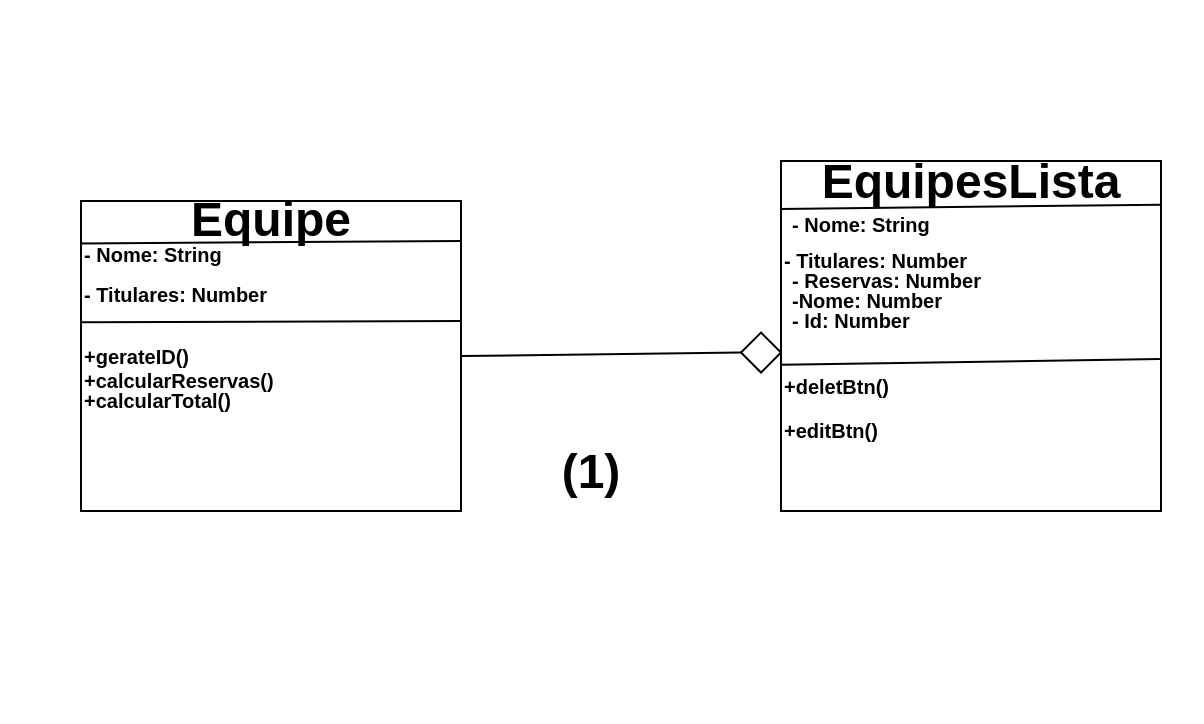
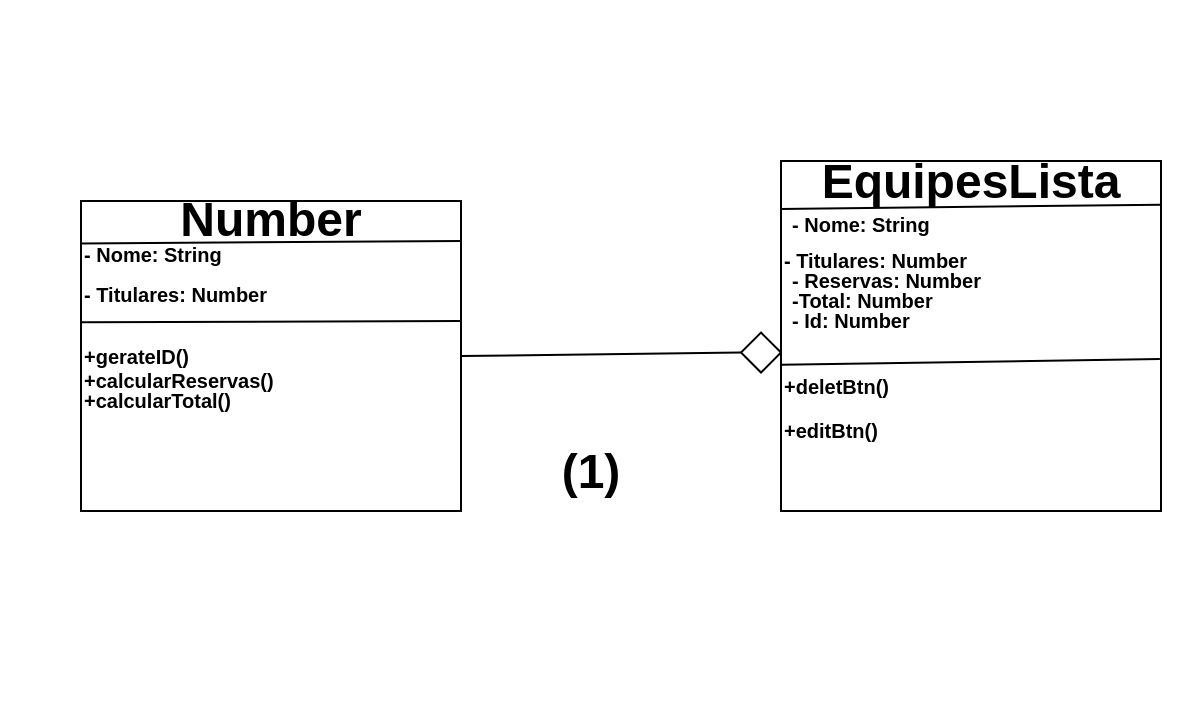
node "Equipe": label "Equipe" -> "Number"
node "-Nome: Number": label "-Nome: Number" -> "-Total: Number"
